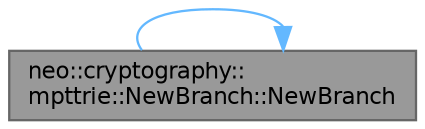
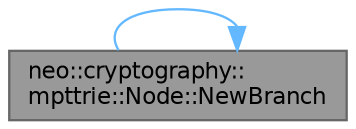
node "neo::cryptography:: mpttrie::NewBranch::NewBranch": label "neo::cryptography:: mpttrie::NewBranch::NewBranch" -> "neo::cryptography:: mpttrie::Node::NewBranch"
